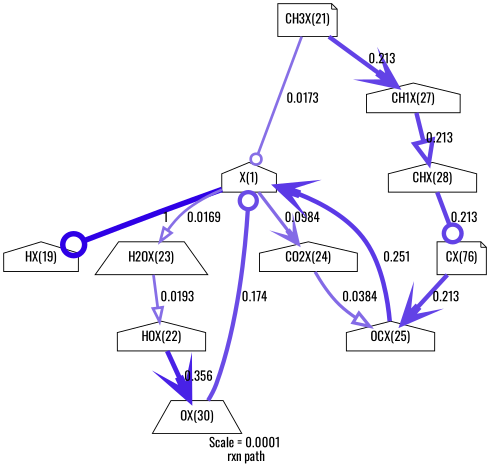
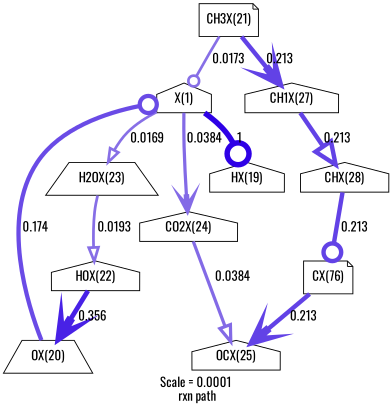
edge "X(1)" -> "CO2X(24)": label " 0.0984" -> " 0.0384"
edge "OCX(25)" -> "X(1)": removed, label "0.251"
node "OX(30)": label "OX(30)" -> "OX(20)"
